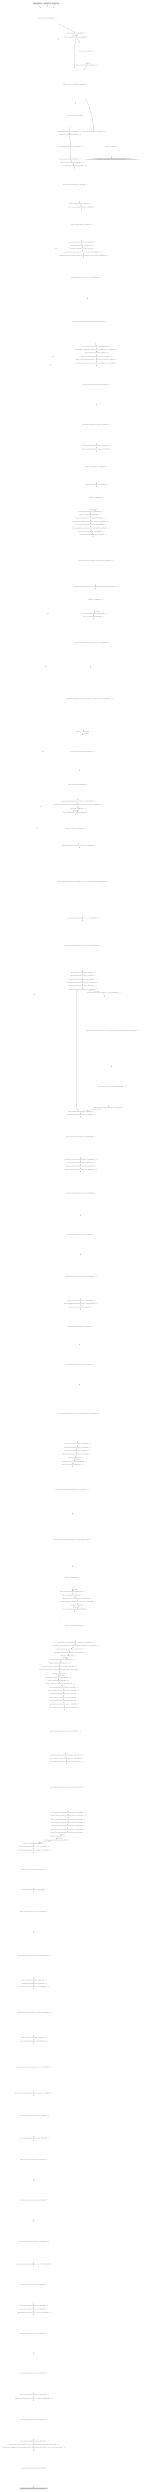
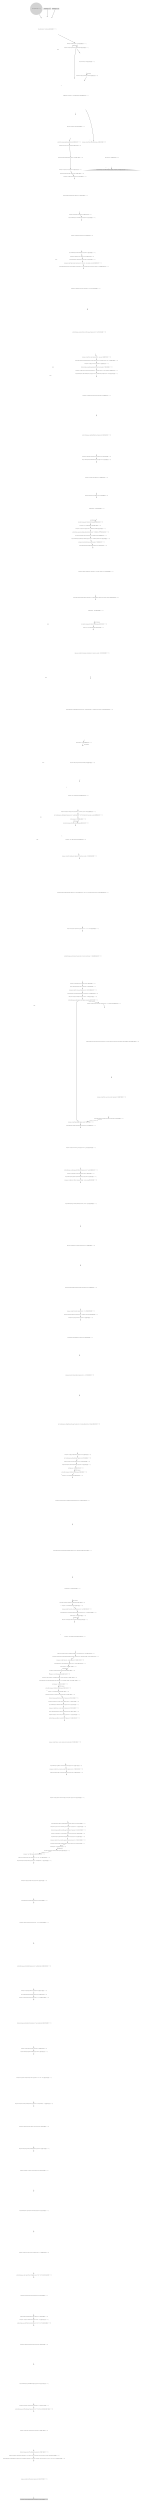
node "namespacesCreate['0', '0', '1']": shape box -> circle
